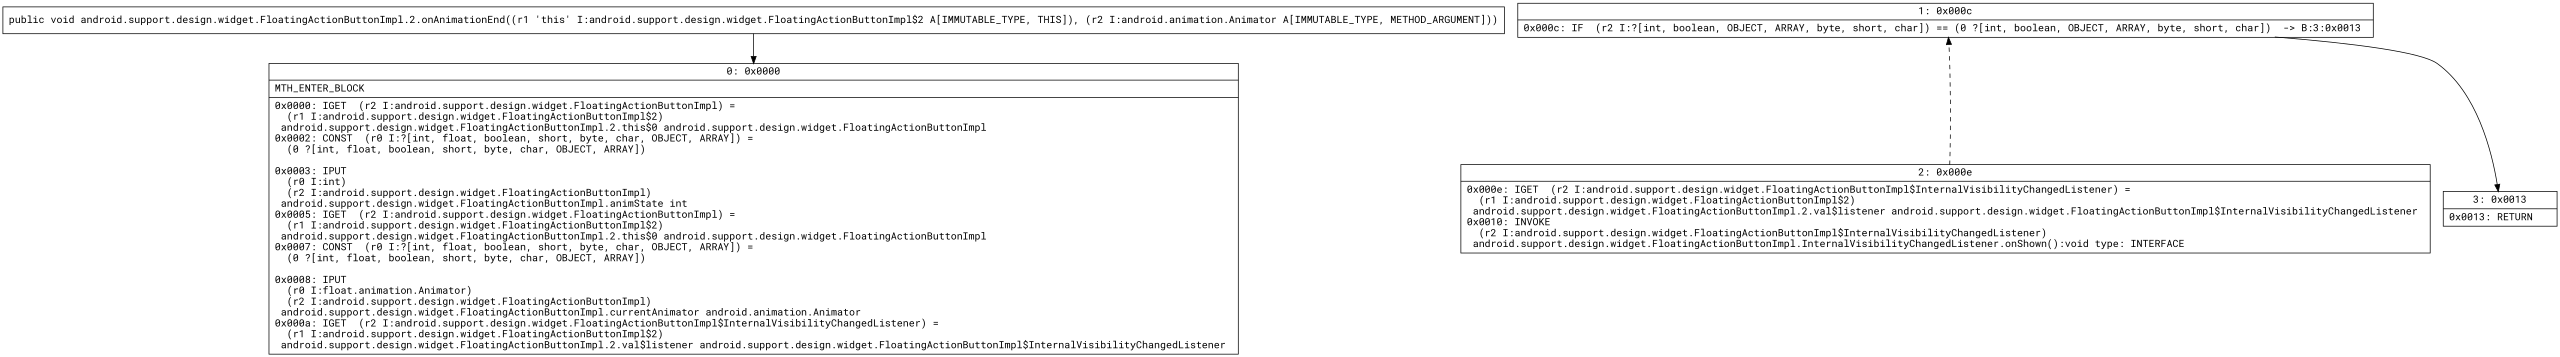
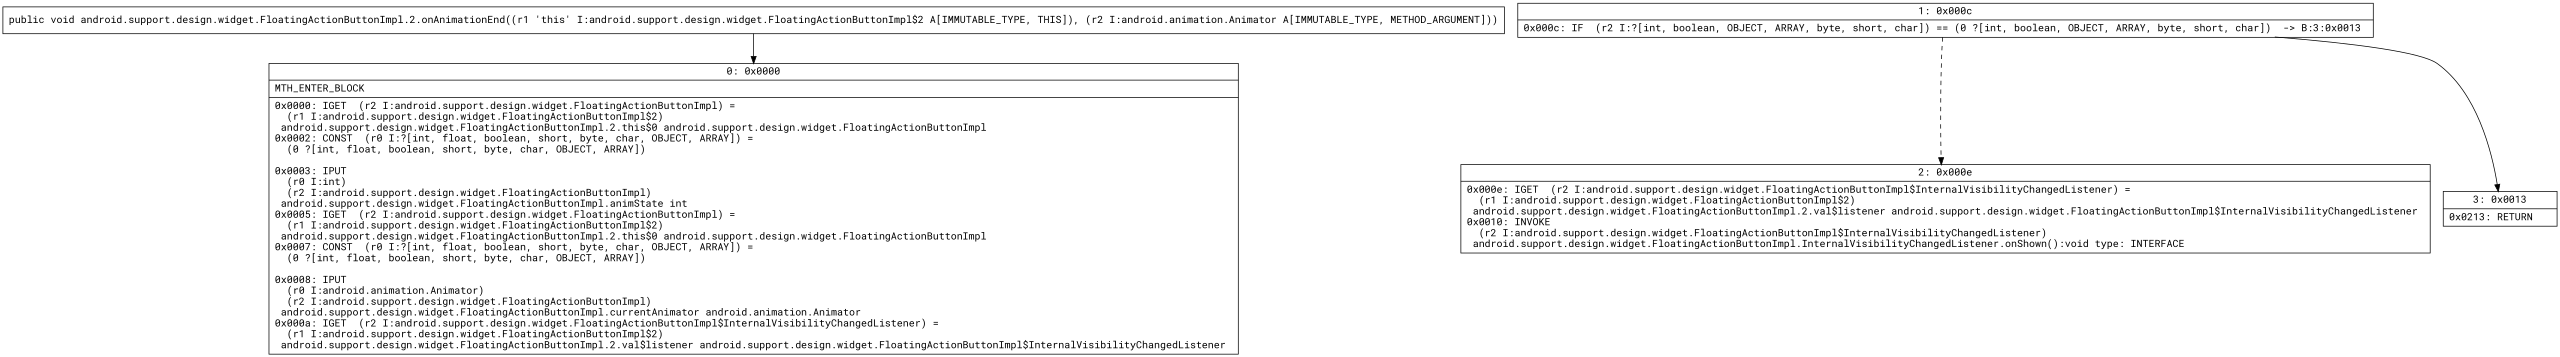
edge "2: 0x000e" -> "1: 0x000c": reversed
node "3: 0x0013": text "0x0013: RETURN" -> "0x0213: RETURN"
node "0: 0x0000": text "(r0 I:float.animation.Animator)" -> "(r0 I:android.animation.Animator)"
